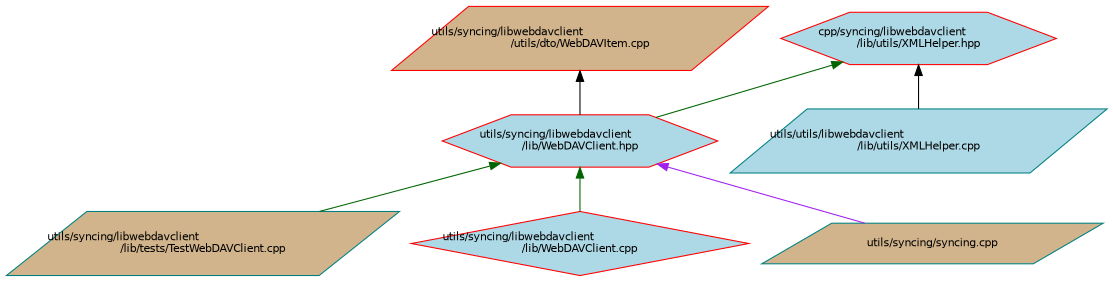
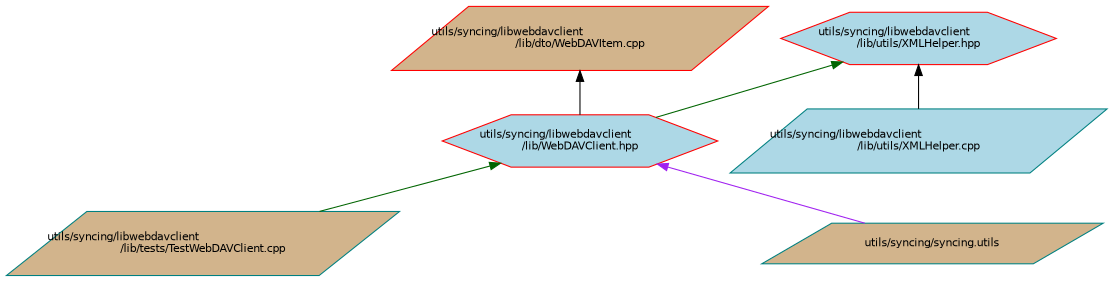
node "utils/syncing/libwebdavclient /utils/dto/WebDAVItem.cpp": label "utils/syncing/libwebdavclient /utils/dto/WebDAVItem.cpp" -> "utils/syncing/libwebdavclient /lib/dto/WebDAVItem.cpp"
node "cpp/syncing/libwebdavclient /lib/utils/XMLHelper.hpp": label "cpp/syncing/libwebdavclient /lib/utils/XMLHelper.hpp" -> "utils/syncing/libwebdavclient /lib/utils/XMLHelper.hpp"
node "utils/utils/libwebdavclient /lib/utils/XMLHelper.cpp": label "utils/utils/libwebdavclient /lib/utils/XMLHelper.cpp" -> "utils/syncing/libwebdavclient /lib/utils/XMLHelper.cpp"
node "utils/syncing/libwebdavclient /lib/WebDAVClient.cpp": removed
node "utils/syncing/syncing.cpp": label "utils/syncing/syncing.cpp" -> "utils/syncing/syncing.utils"
